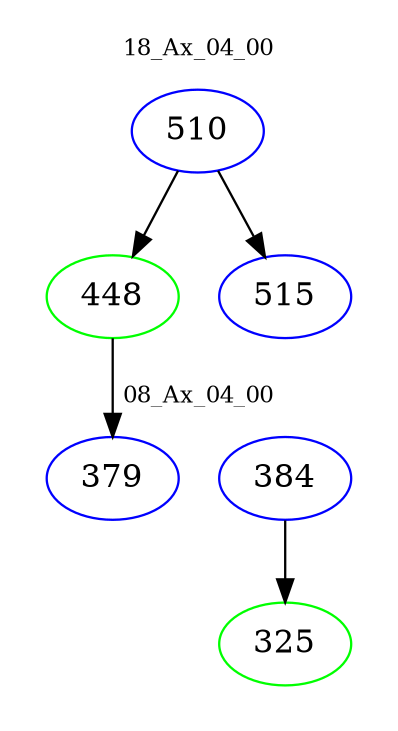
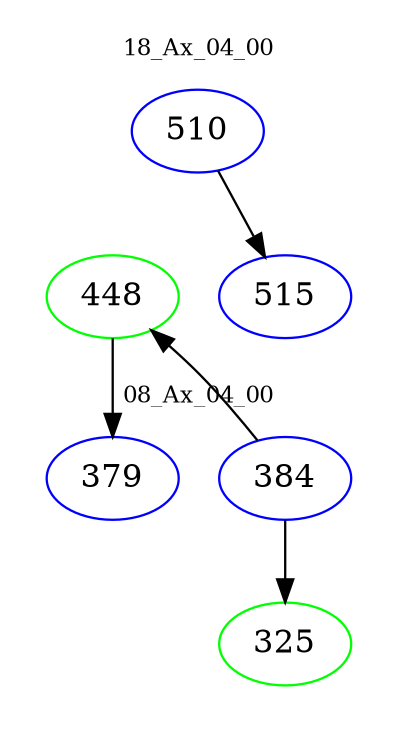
edge "510" -> "448": now "384" -> "448"
